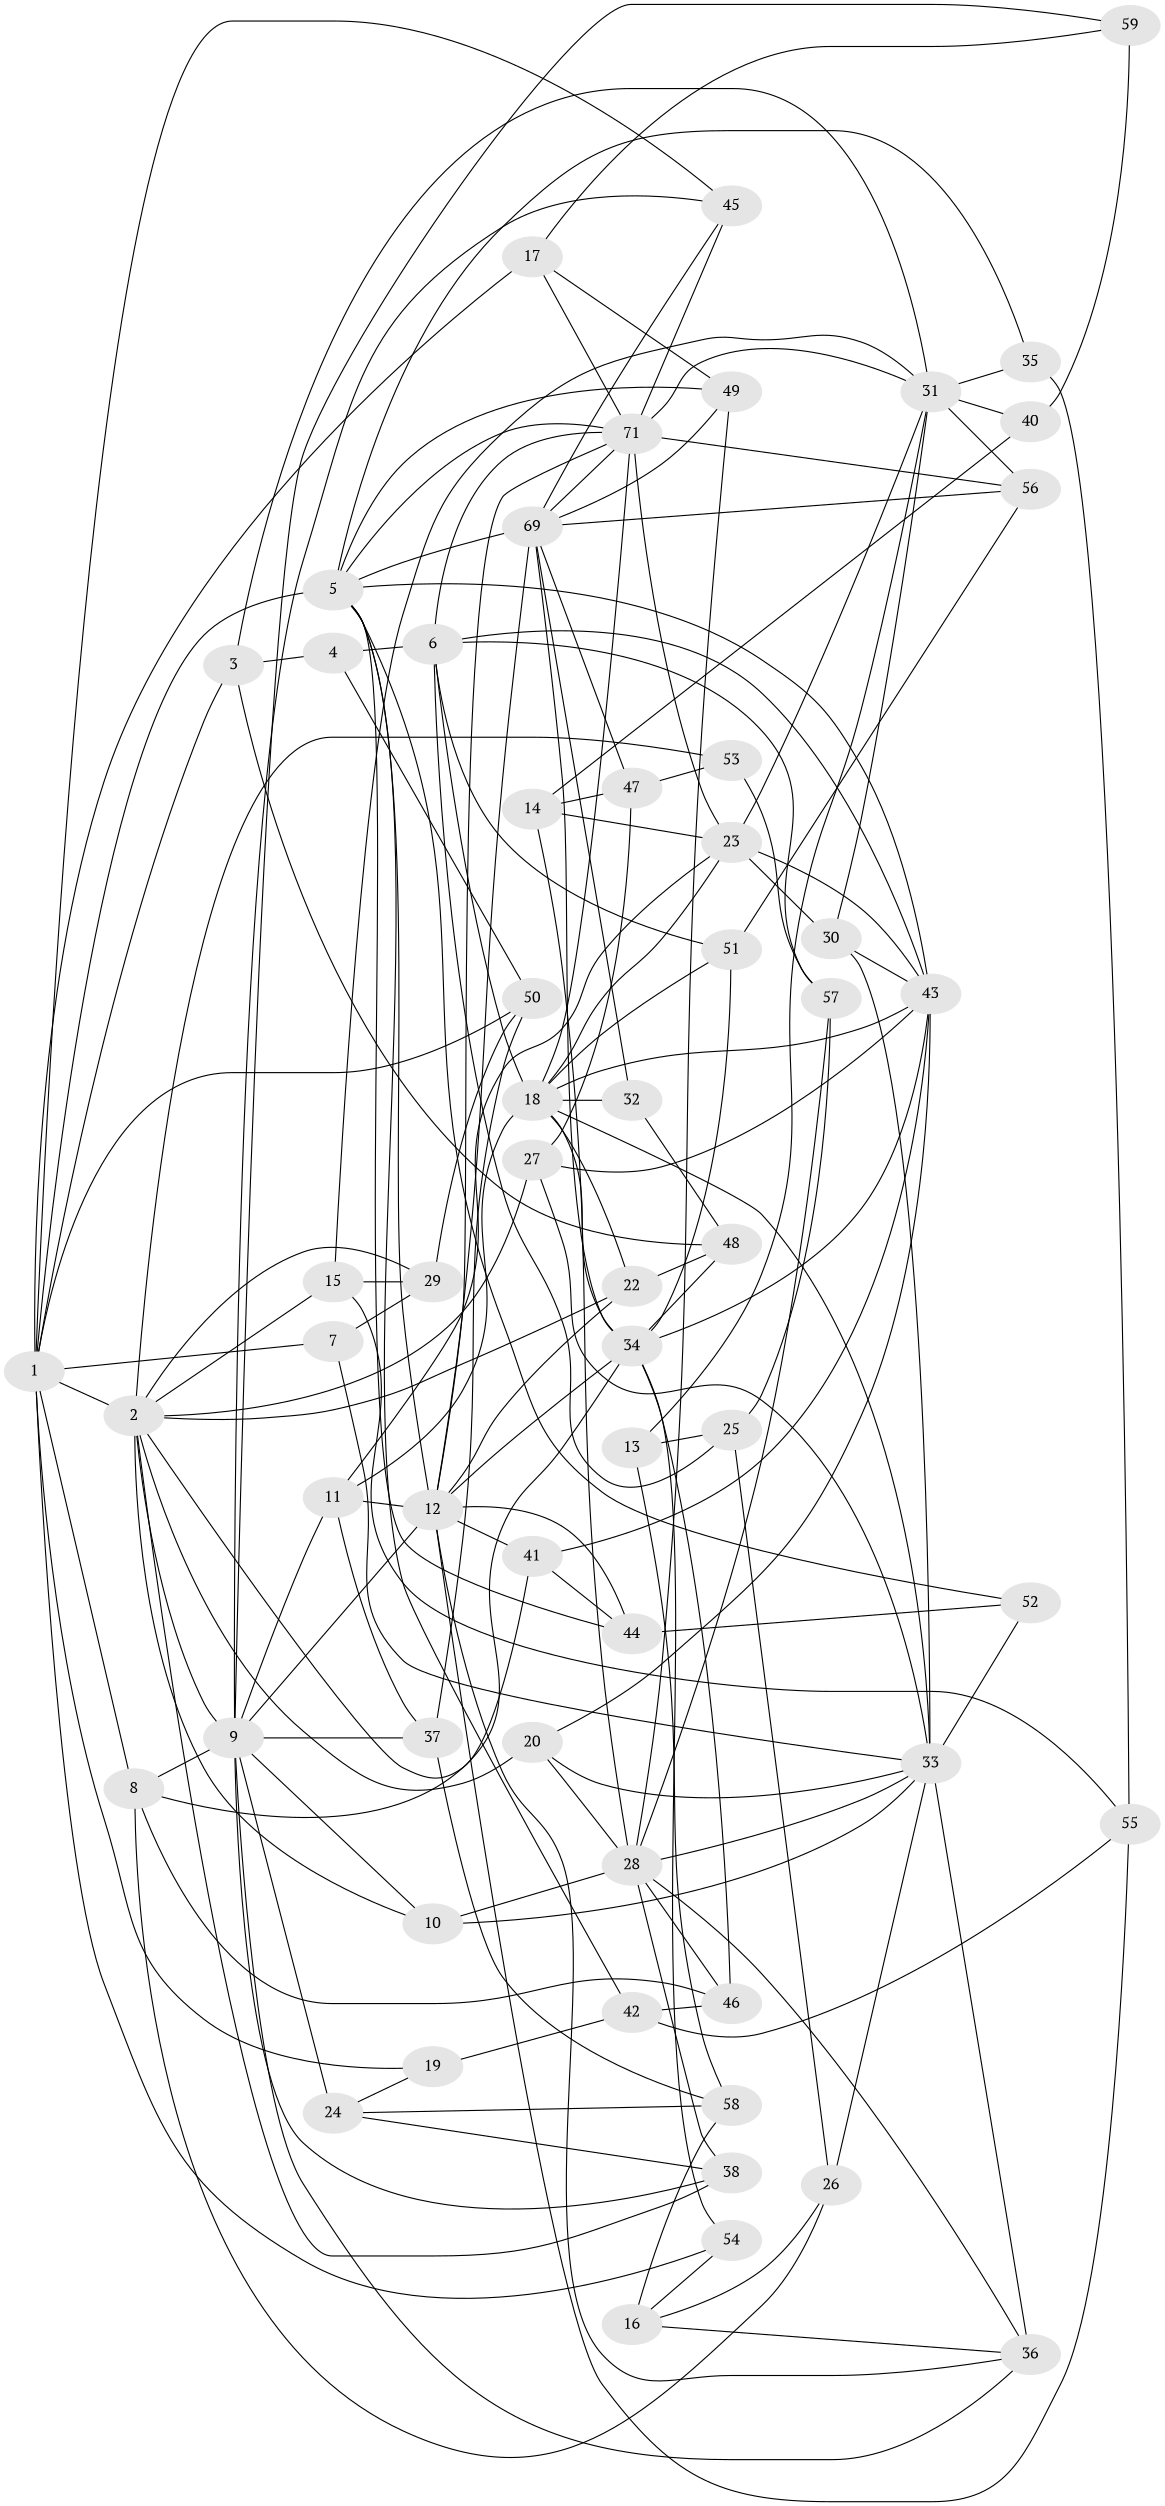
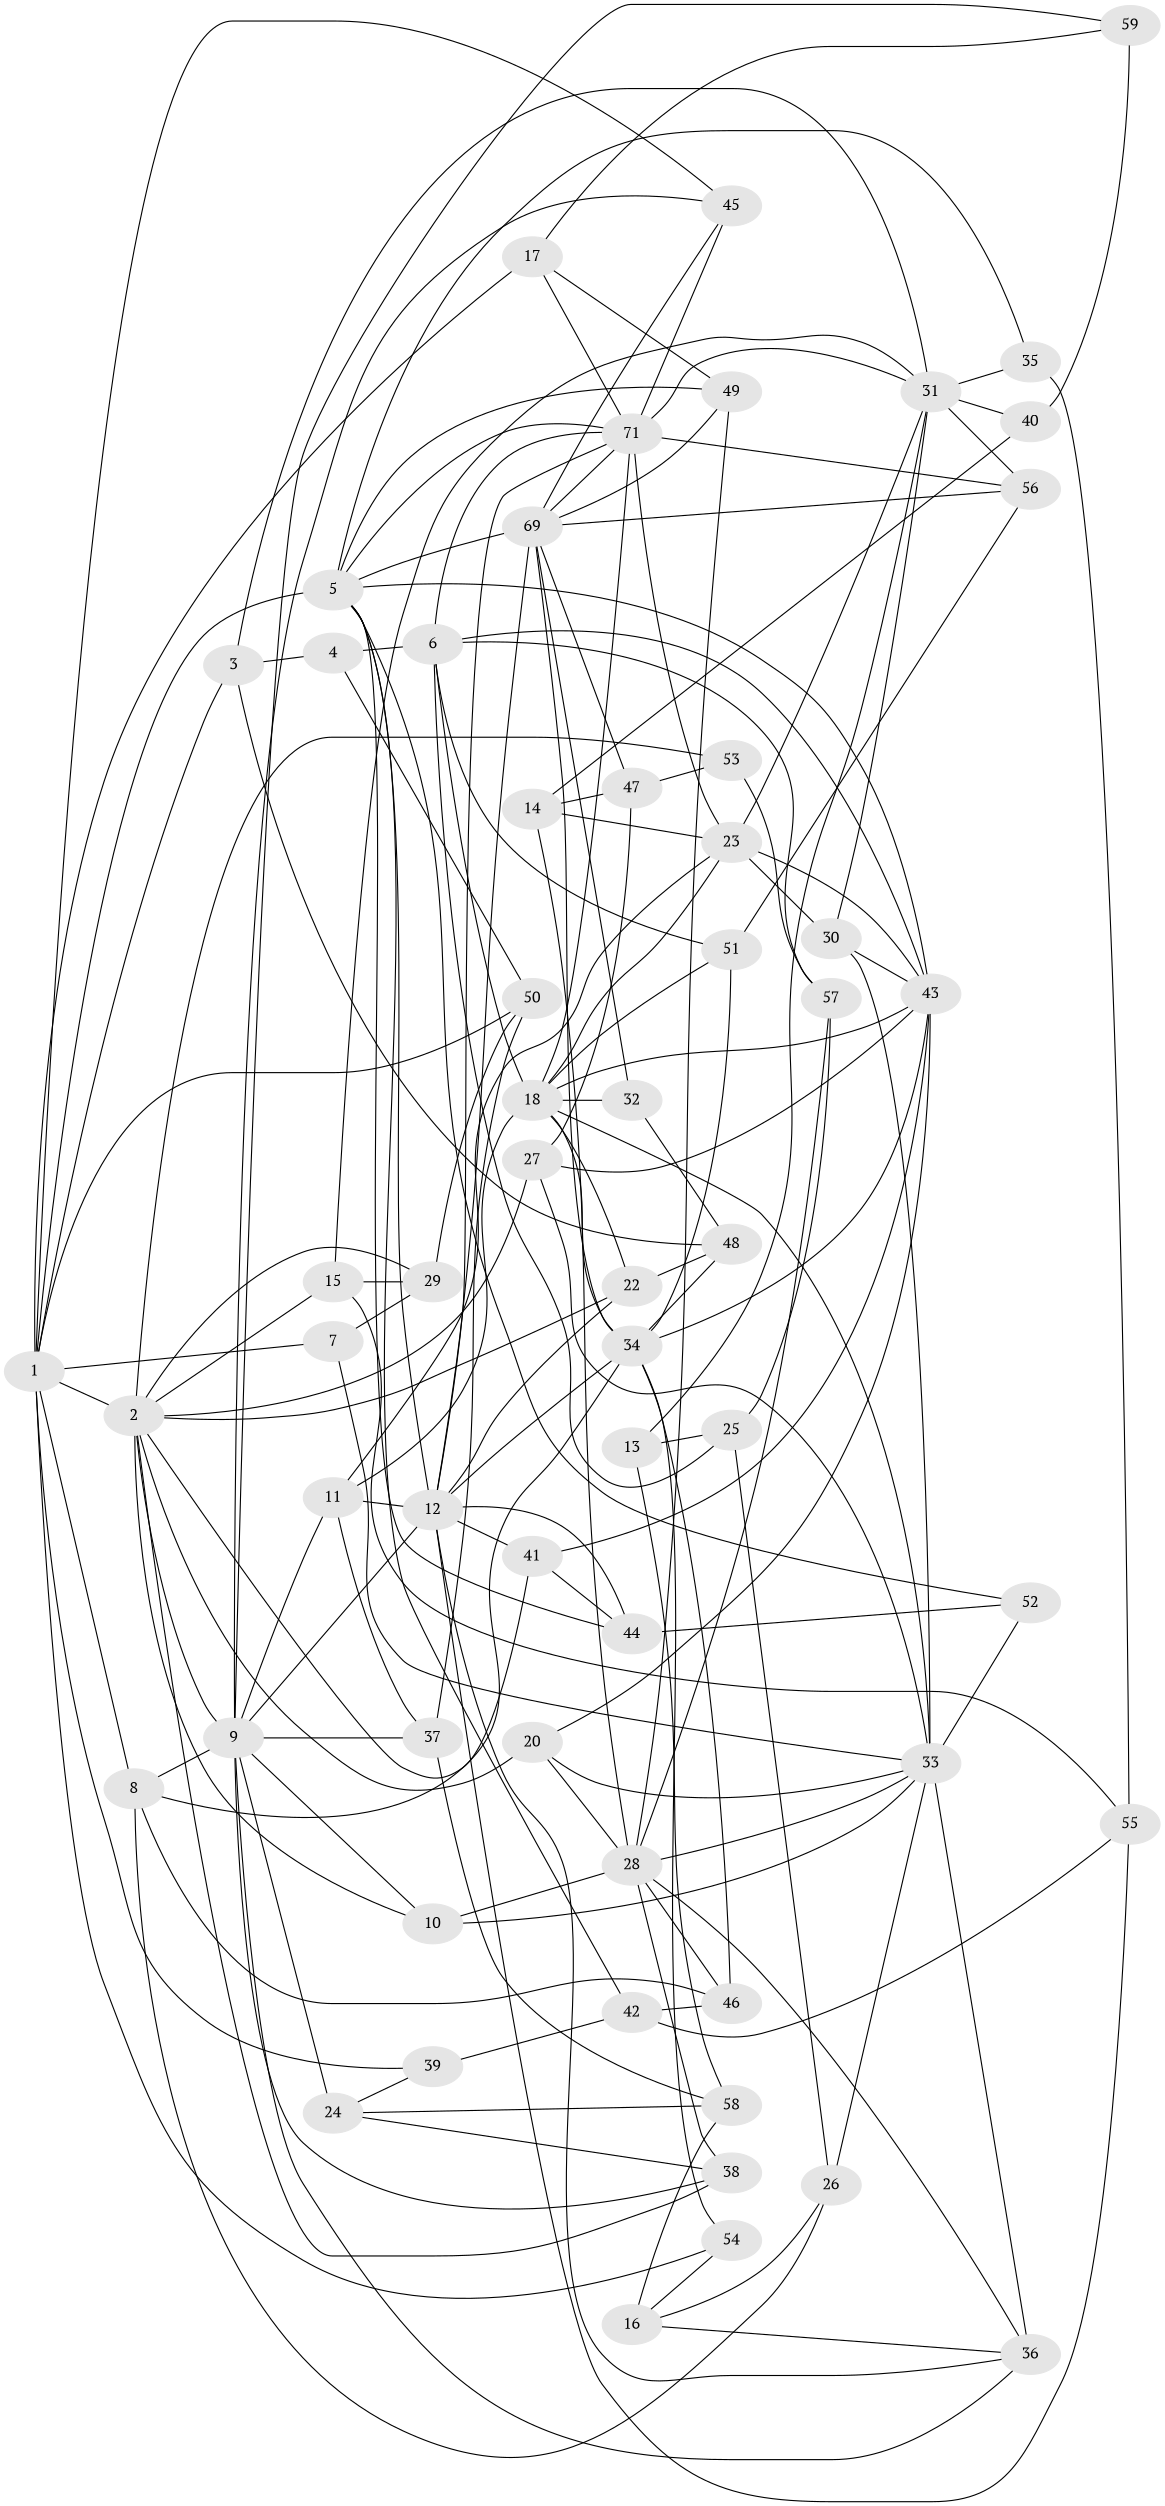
node "19": label "19" -> "39"
